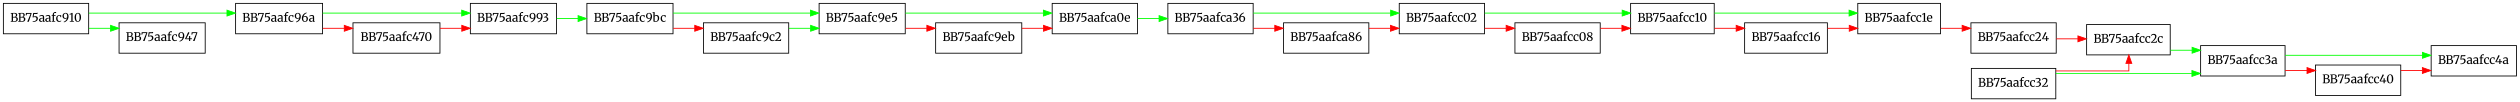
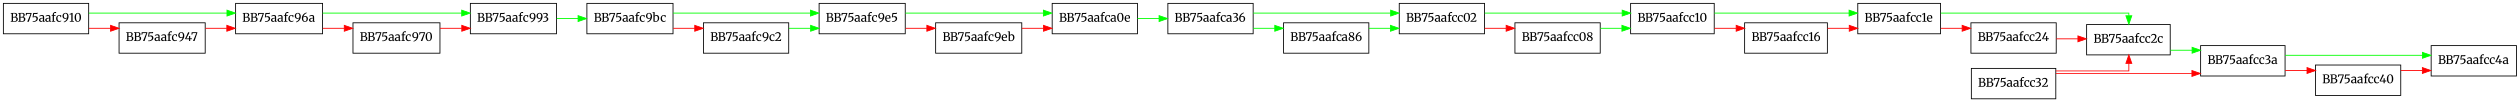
edge "BB75aafcc1e" -> "BB75aafcc2c": added
edge "BB75aafc910" -> "BB75aafc947": color green -> red
edge "BB75aafc947" -> "BB75aafc96a": added
edge "BB75aafca36" -> "BB75aafca86": color red -> green
edge "BB75aafca86" -> "BB75aafcc02": color red -> green
edge "BB75aafcc08" -> "BB75aafcc10": color red -> green
node "BB75aafc470": label "BB75aafc470" -> "BB75aafc970"
edge "BB75aafcc32" -> "BB75aafcc3a": color green -> red
